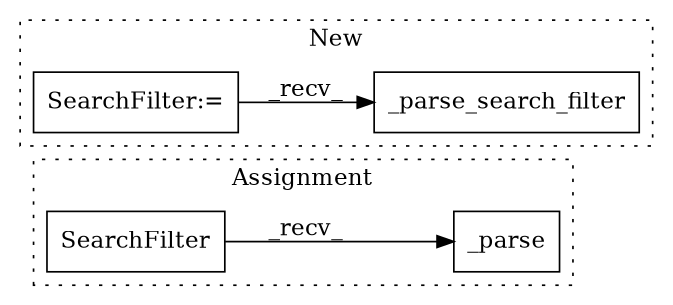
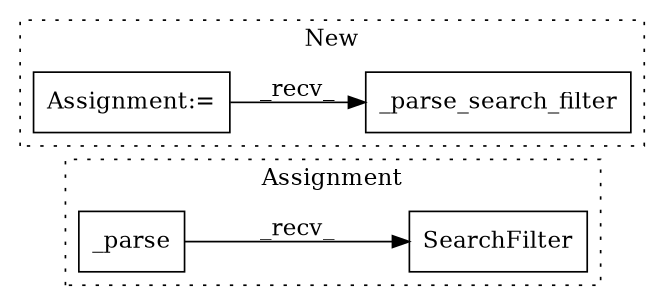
node "SearchFilter:=": label "SearchFilter:=" -> "Assignment:="
edge "SearchFilter" -> "_parse": reversed
